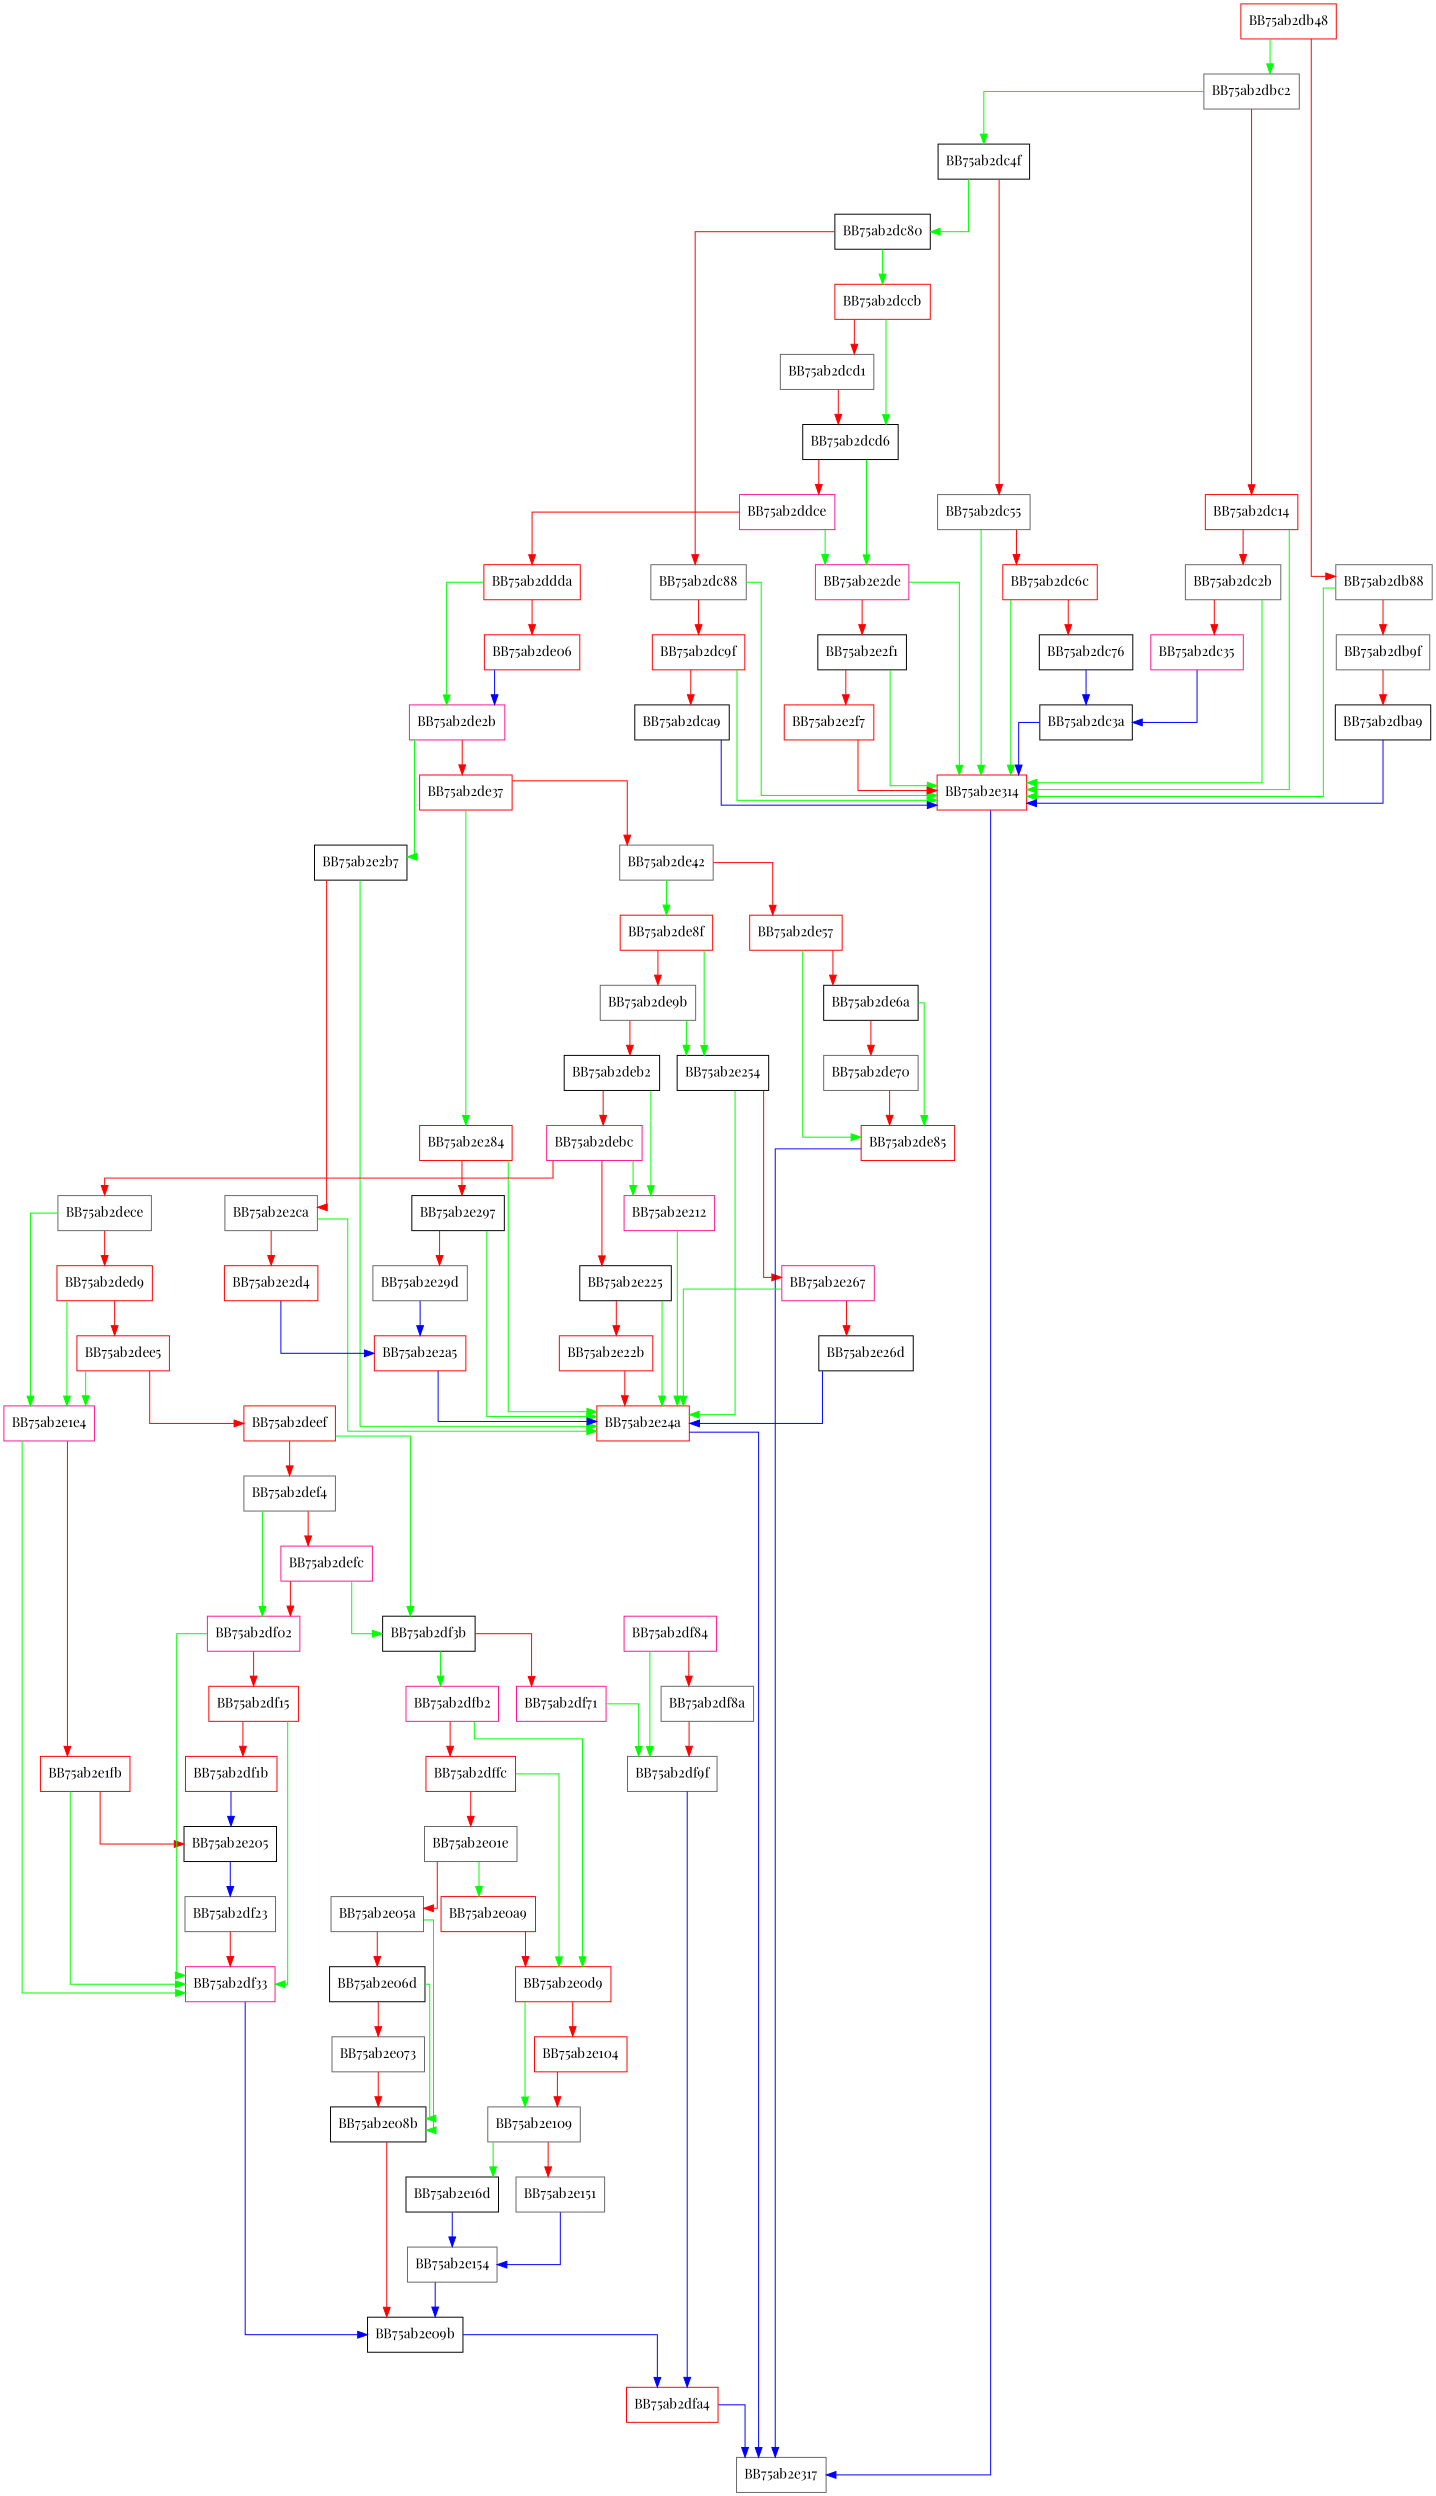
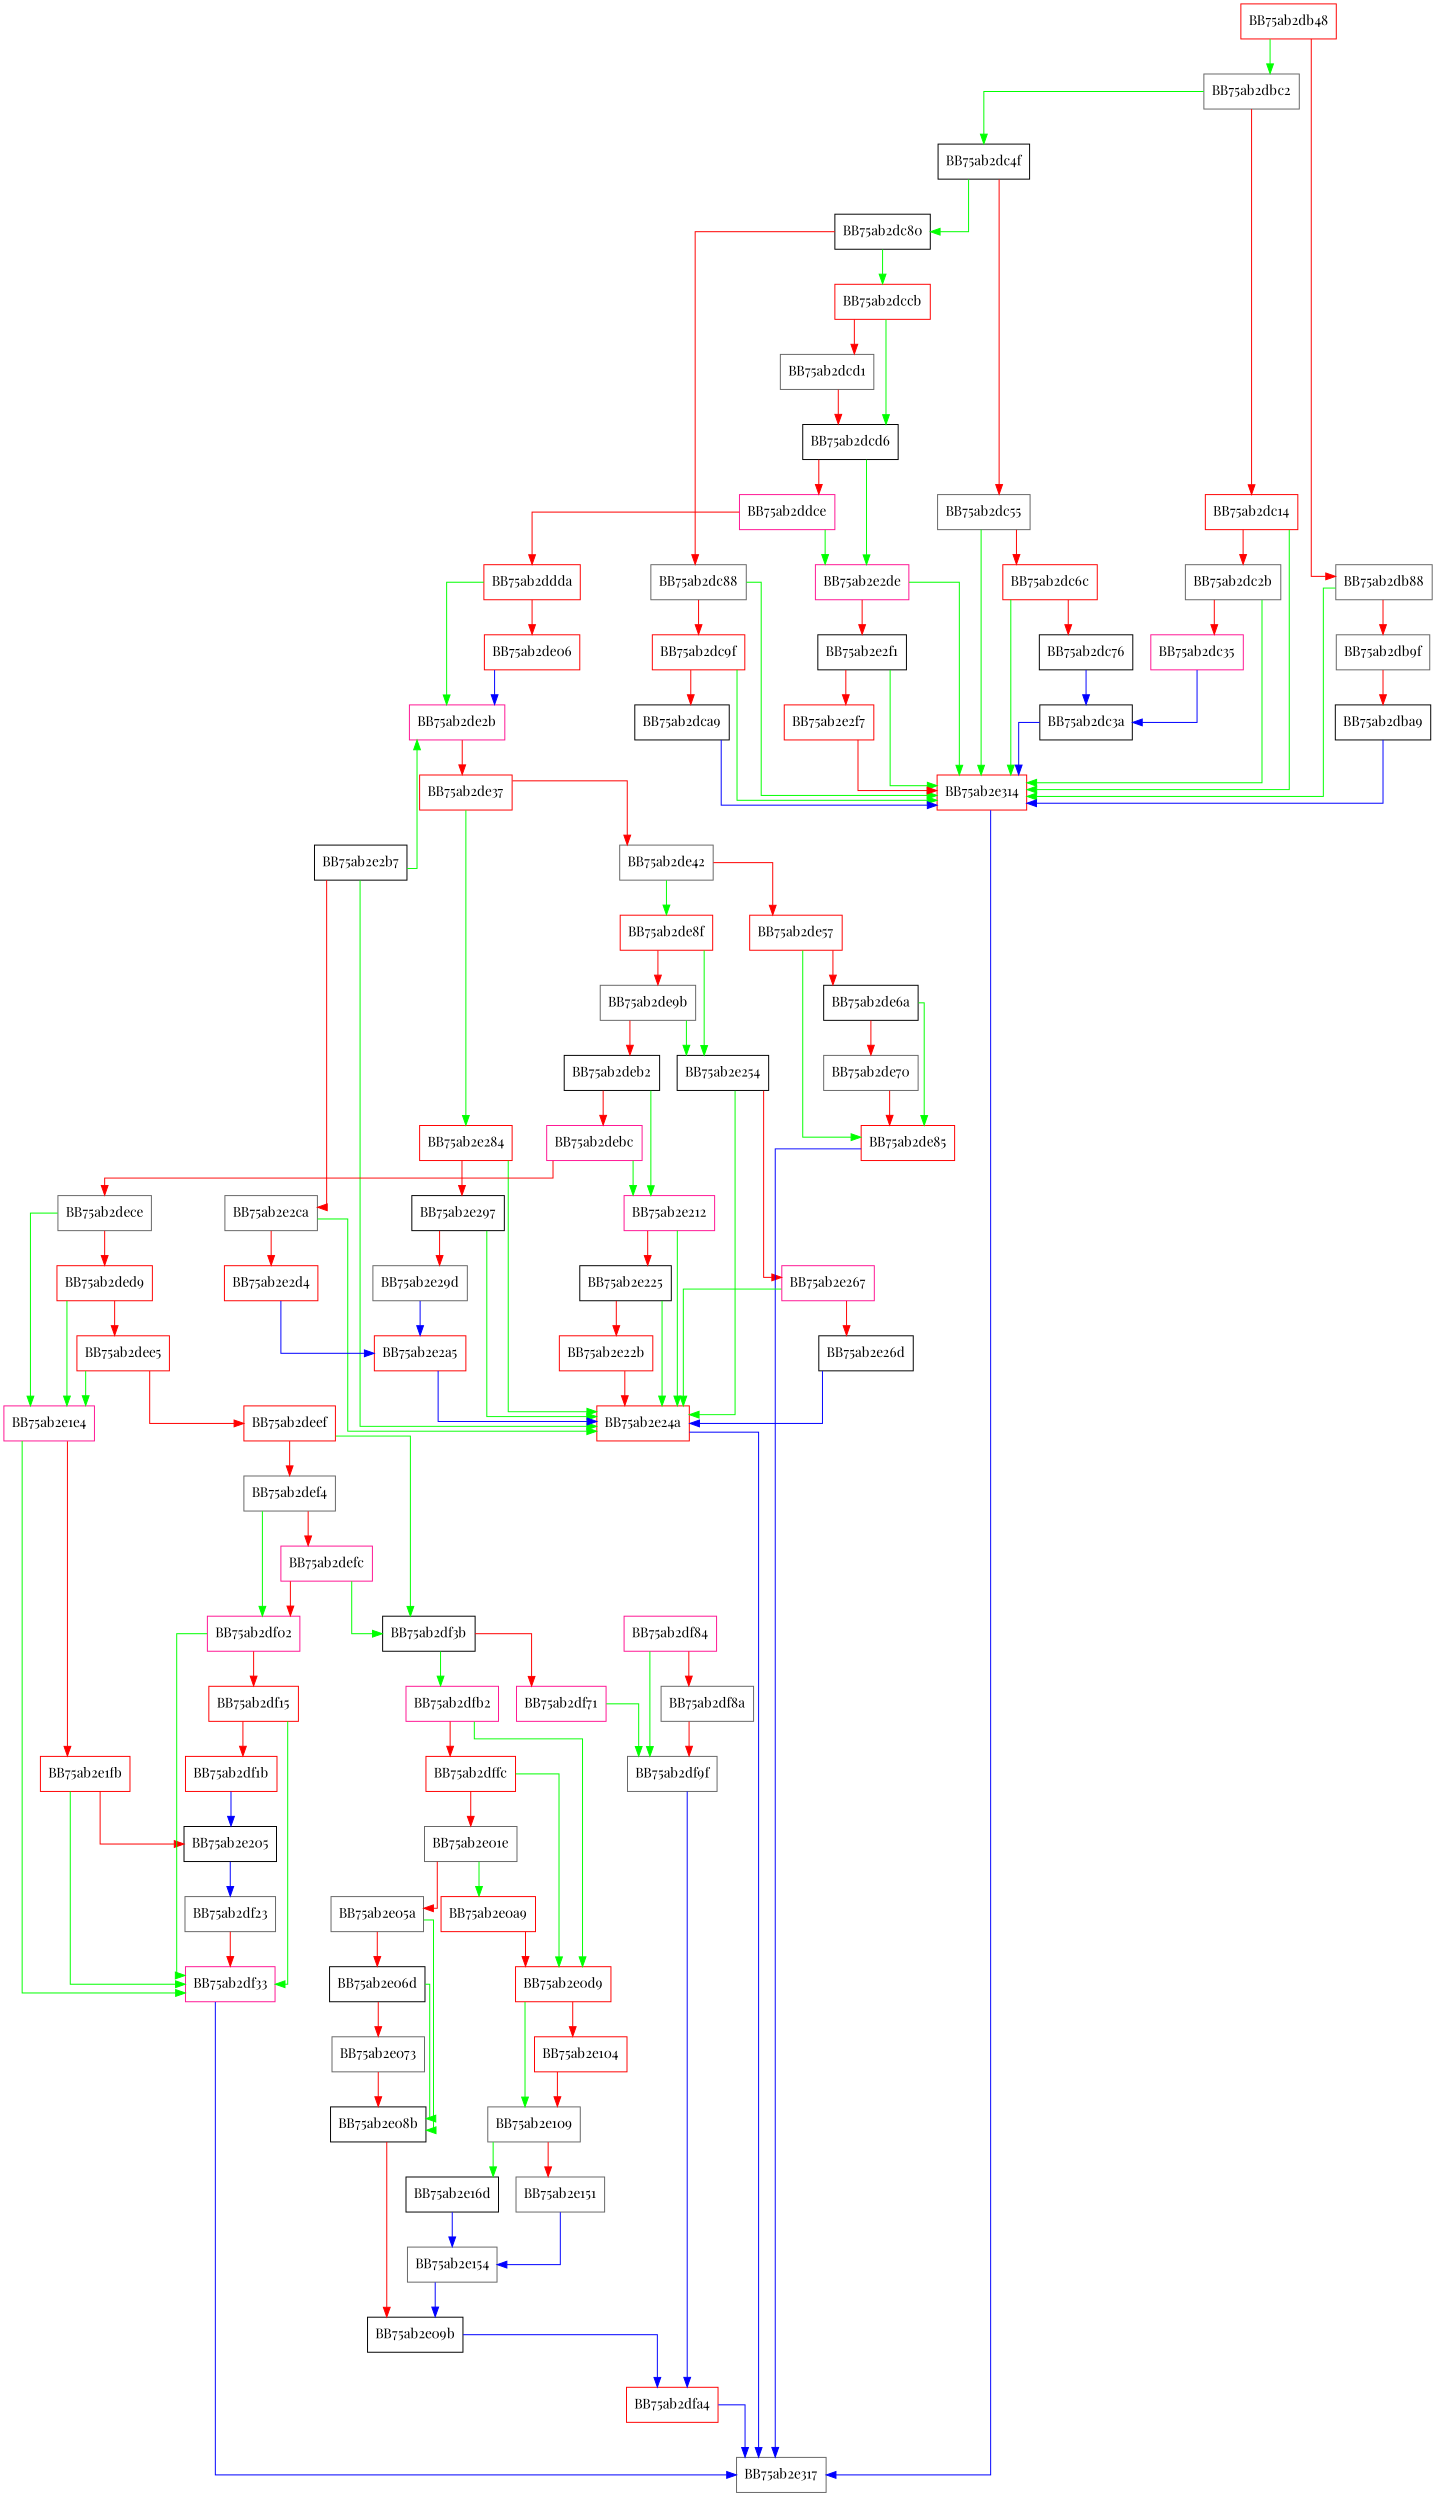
edge "BB75ab2de2b" -> "BB75ab2e2b7": reversed
edge "BB75ab2debc" -> "BB75ab2e225": now "BB75ab2e212" -> "BB75ab2e225"
edge "BB75ab2df33" -> "BB75ab2e09b": now "BB75ab2df33" -> "BB75ab2e317"
